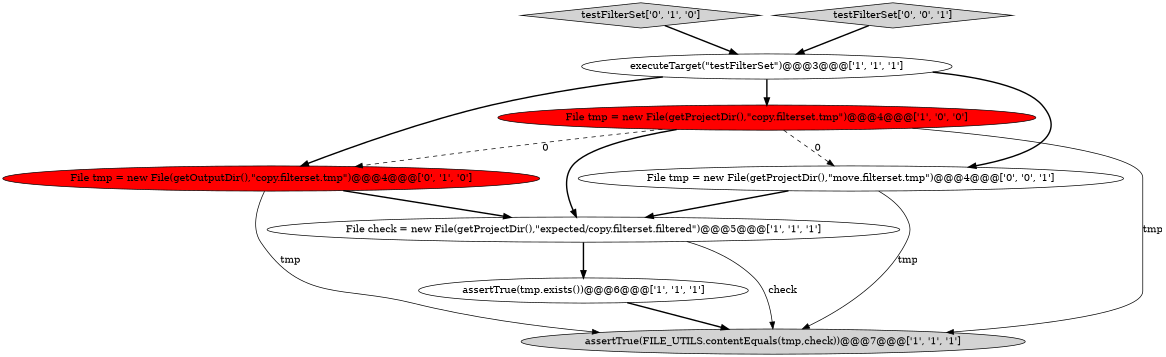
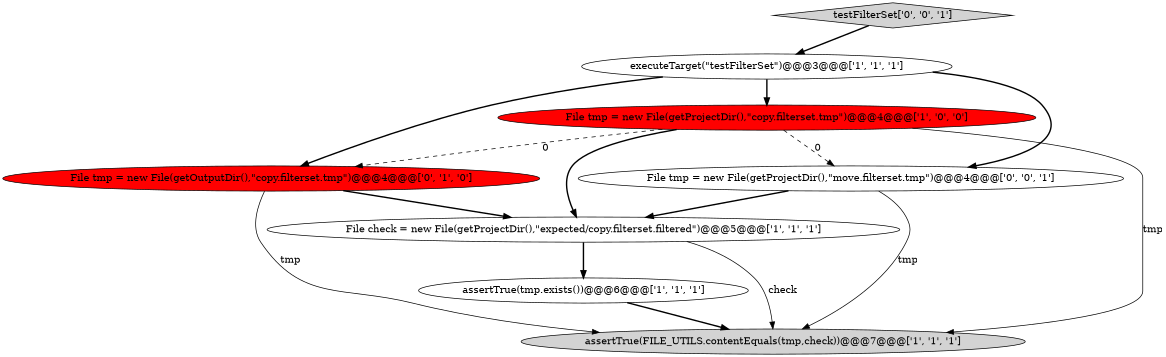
node "testFilterSet['0', '1', '0']": removed
